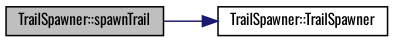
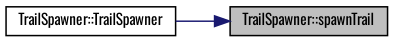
edge "TrailSpawner::spawnTrail" -> "TrailSpawner::TrailSpawner": reversed
